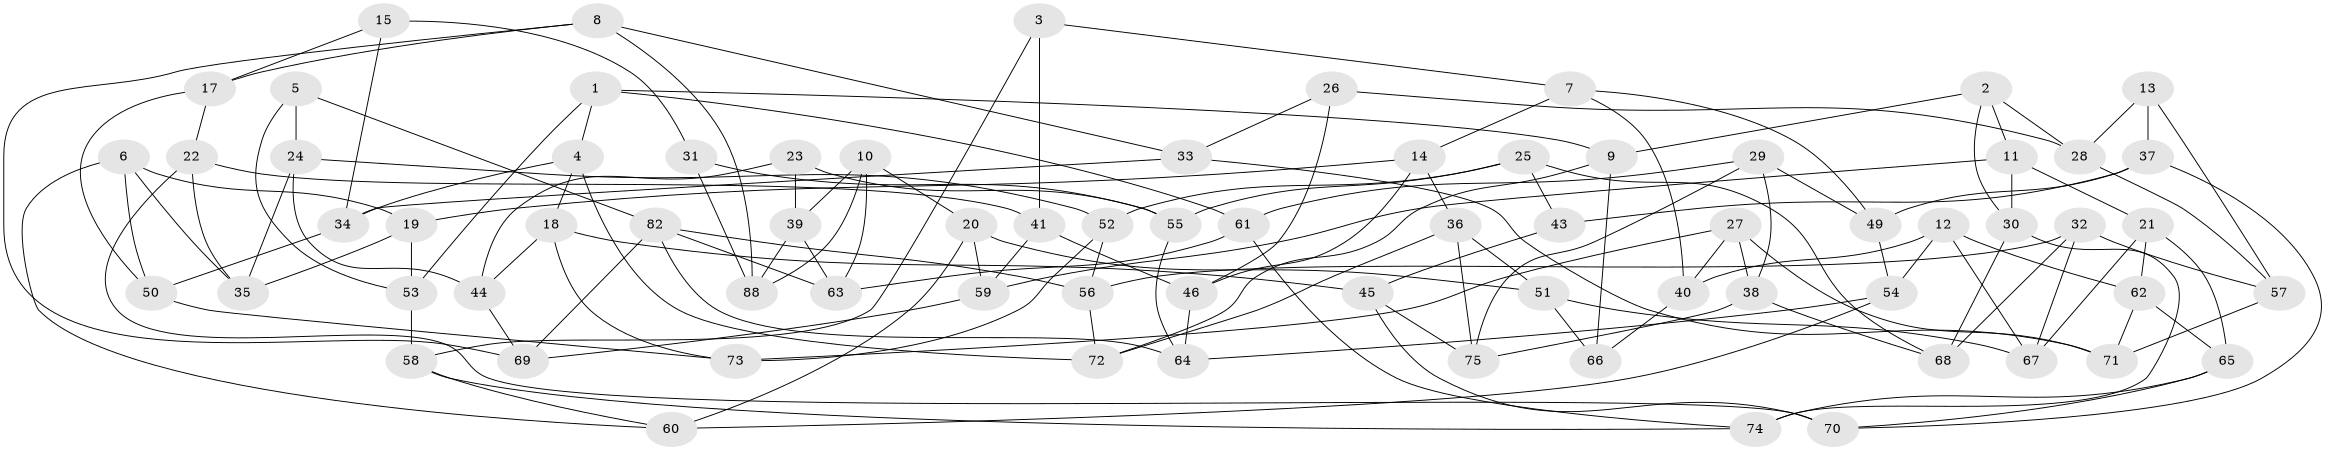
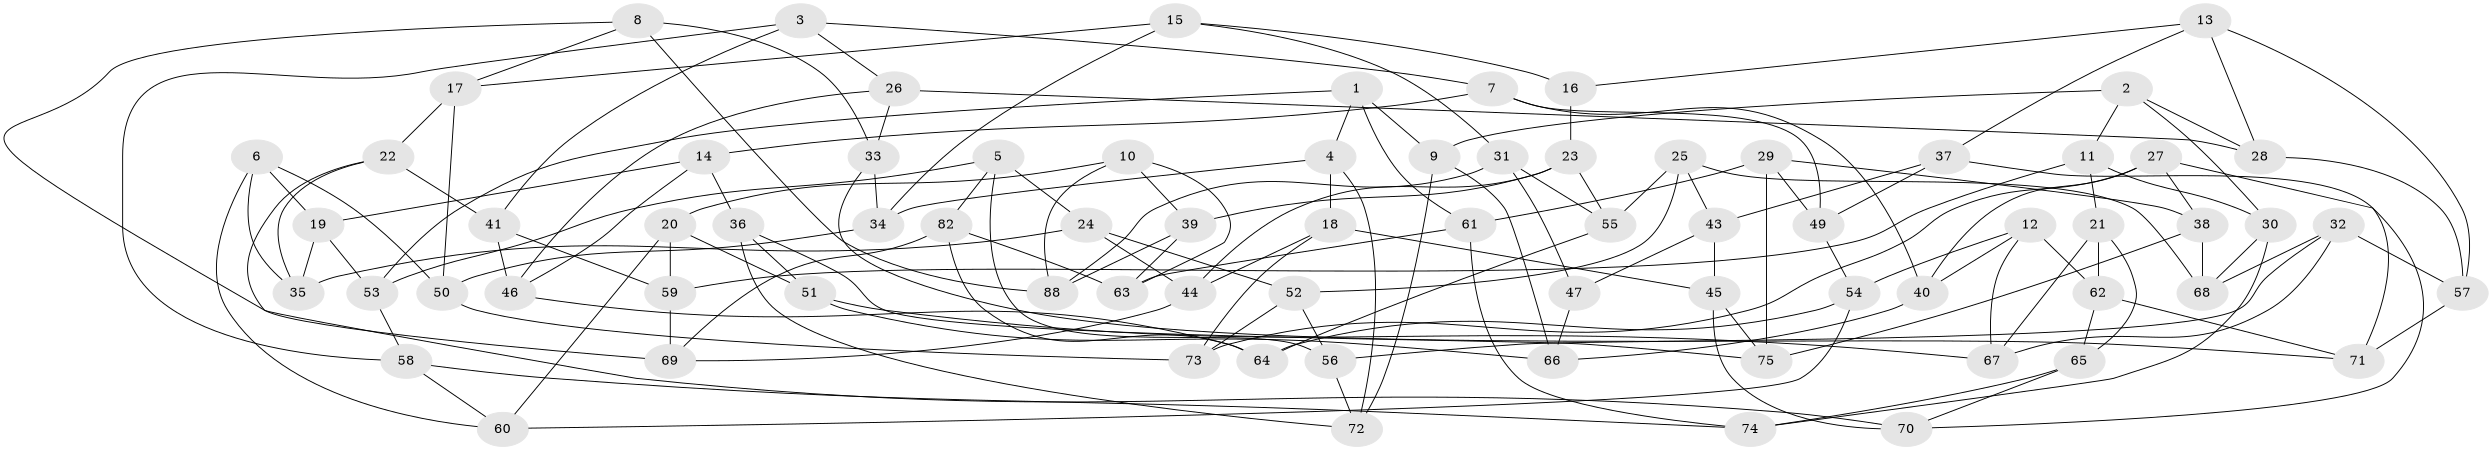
edge "3" -- "26": added
node "16": added
edge "82" -- "56": now "5" -- "56"
node "47": added
